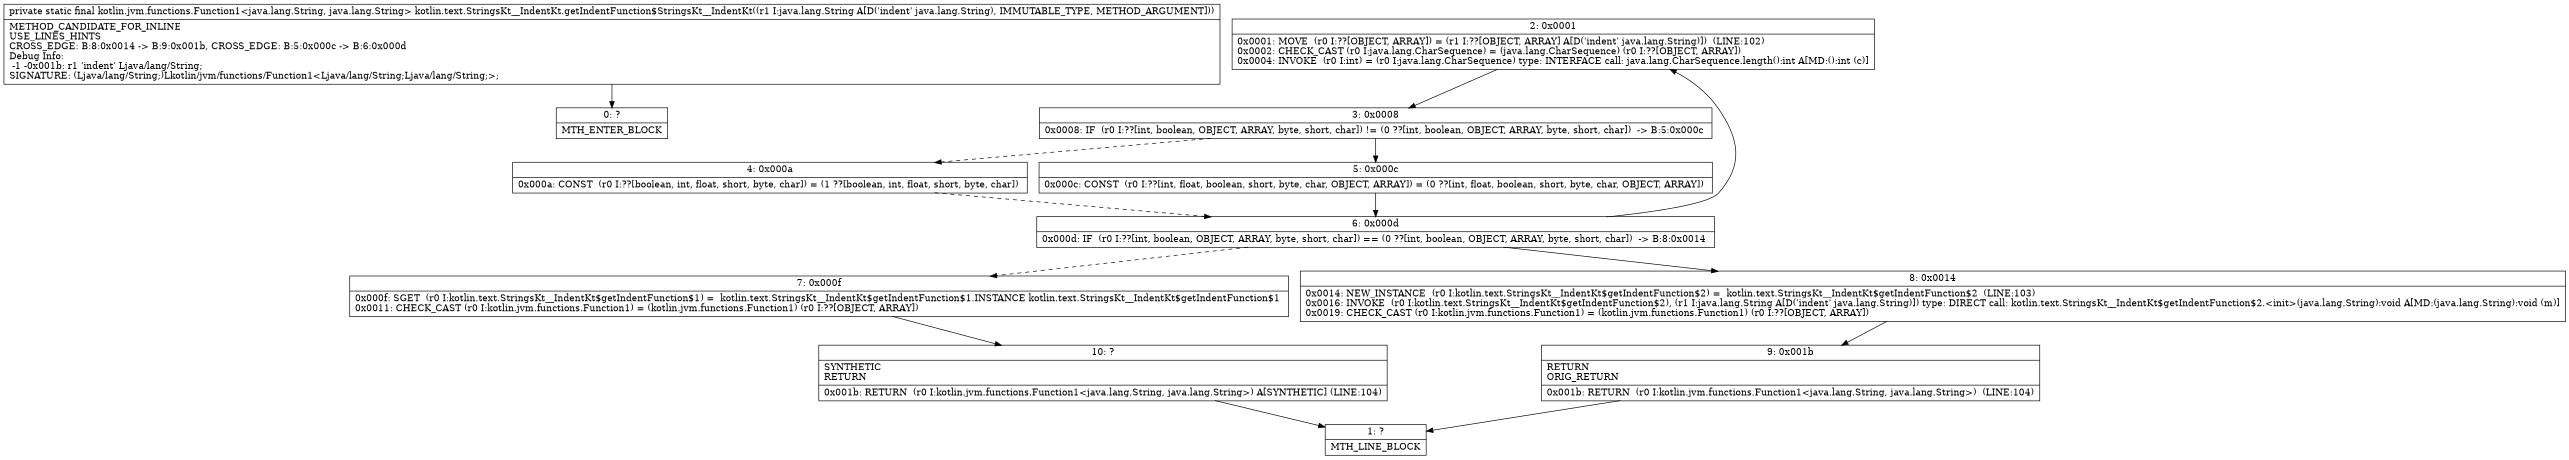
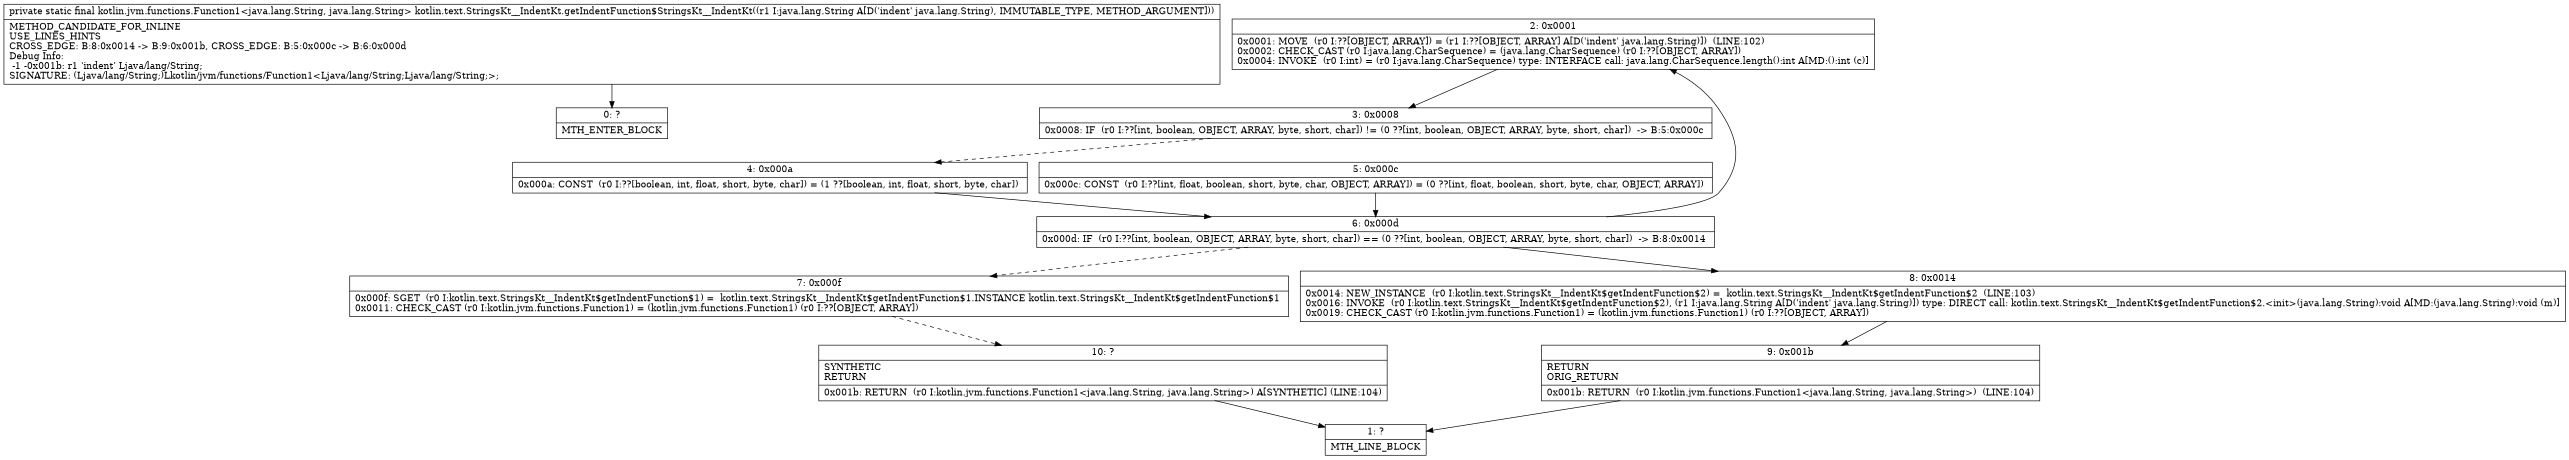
edge "3: 0x0008" -> "5: 0x000c": removed
edge "4: 0x000a" -> "6: 0x000d": style dashed -> solid
edge "7: 0x000f" -> "10: ?": style solid -> dashed
